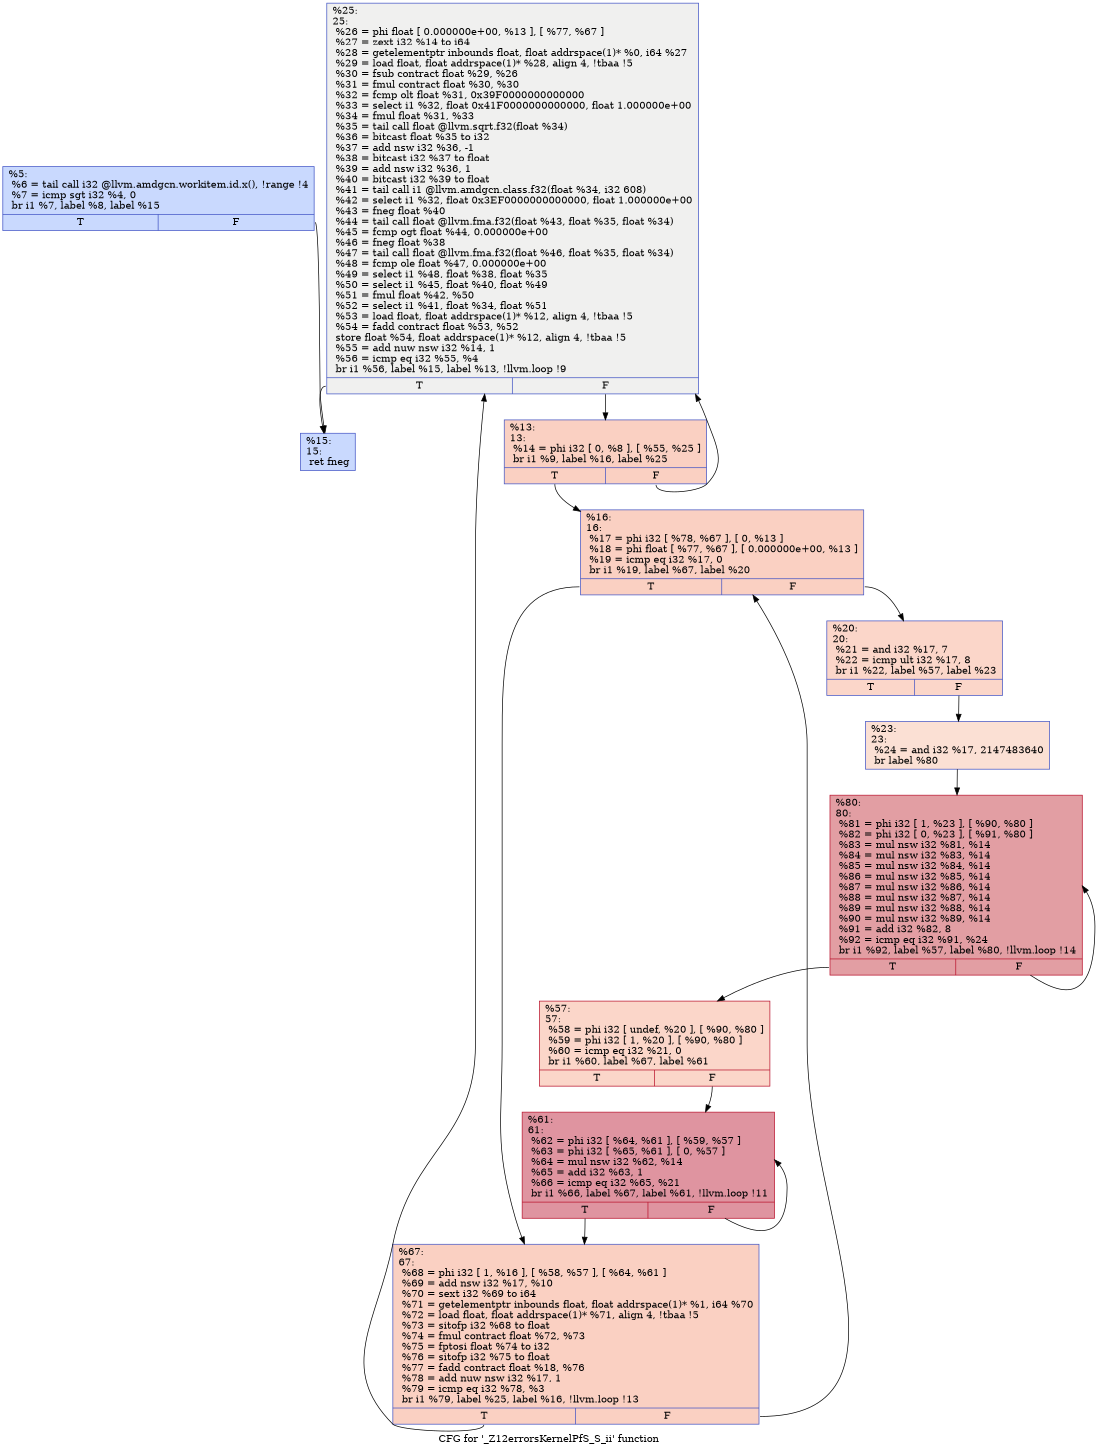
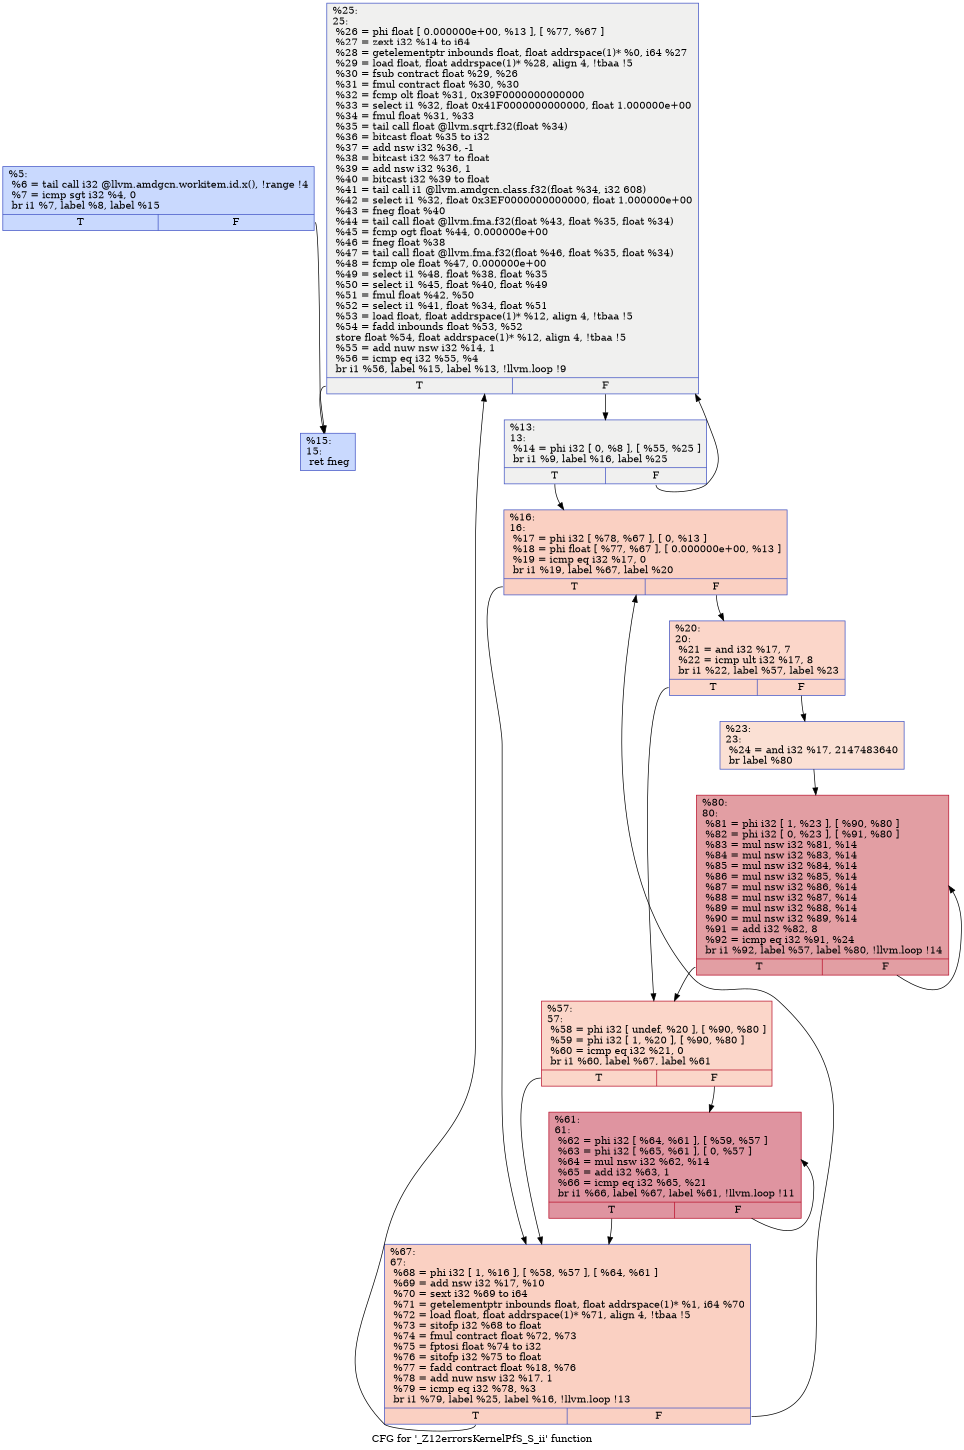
node "%25:": text "%54 = fadd contract float %53, %52" -> "%54 = fadd inbounds float %53, %52"
node "%13:": fillcolor #f3947570 -> #dedcdb70
edge "%20:" -> "%57:": added
edge "%57:" -> "%67:": added
